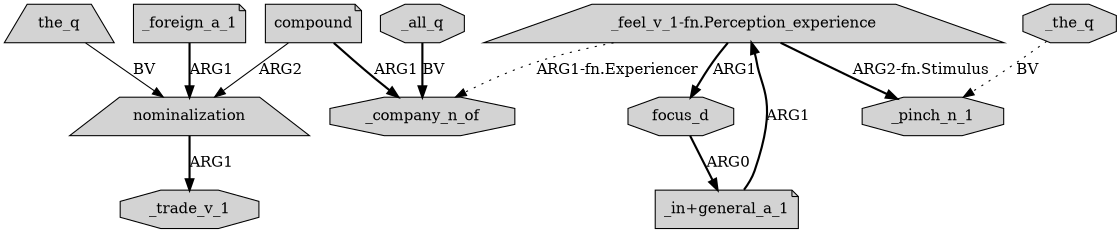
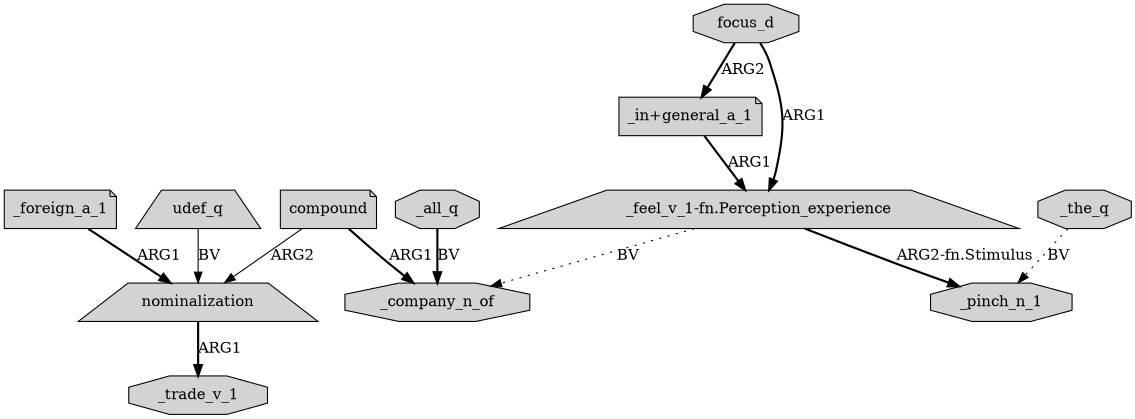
node "the_q": label "the_q" -> "udef_q"
edge "_feel_v_1-fn.Perception_experience" -> "focus_d": reversed
edge "_feel_v_1-fn.Perception_experience" -> "_company_n_of": label "ARG1-fn.Experiencer" -> "BV"
edge "focus_d" -> "_in+general_a_1": label "ARG0" -> "ARG2"
